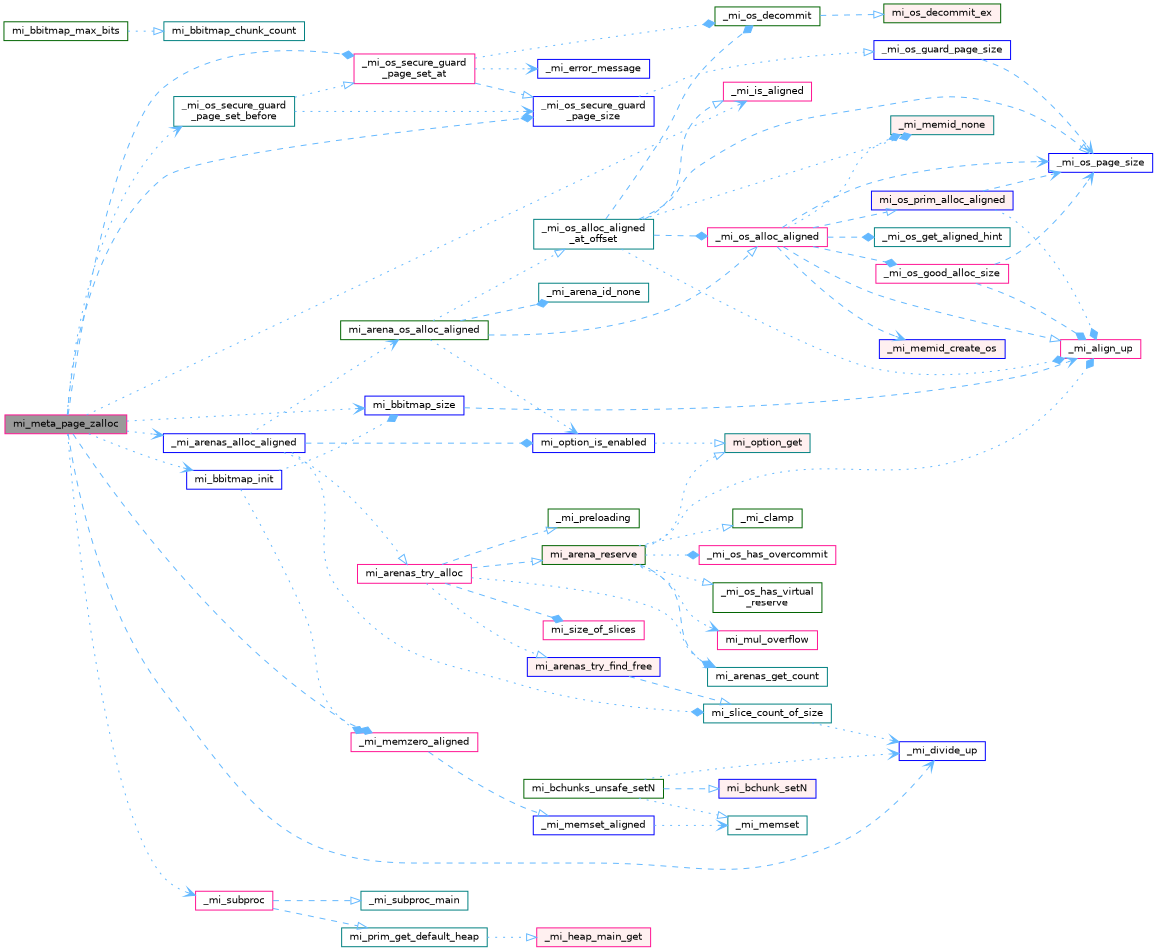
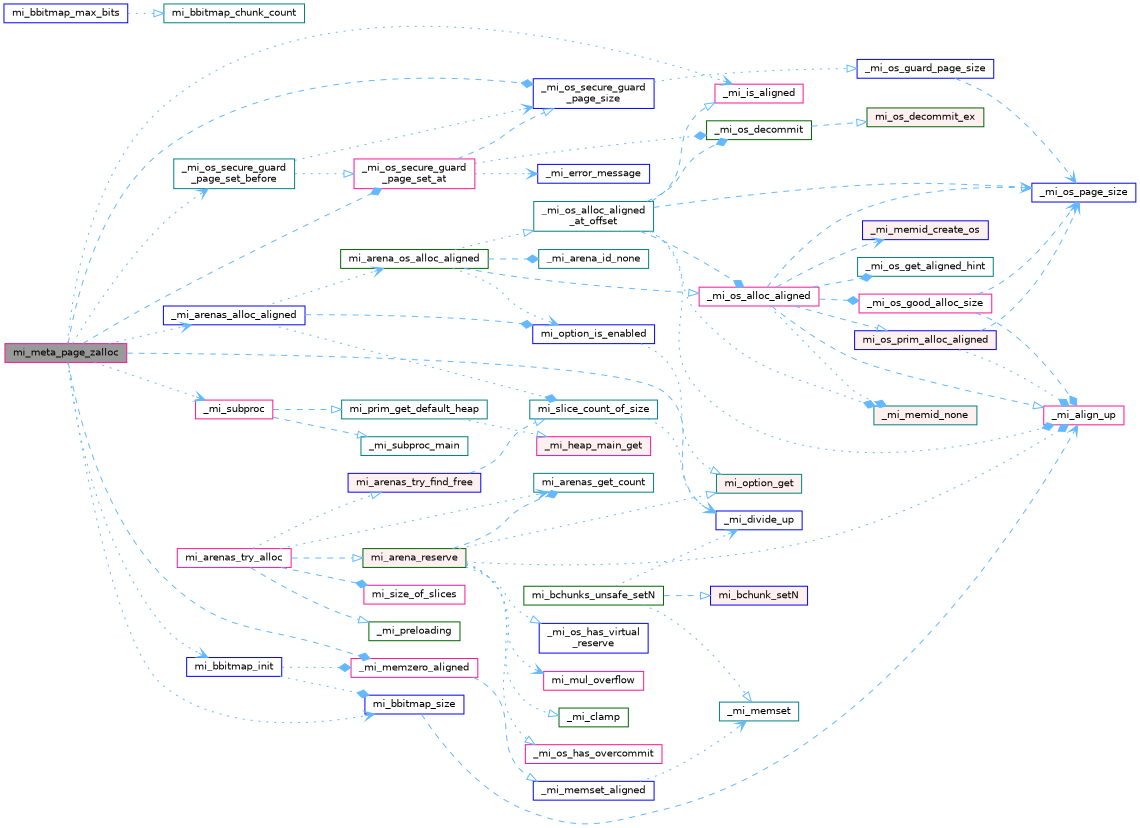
node "mi_bbitmap_max_bits": color darkgreen -> blue
edge "_mi_arenas_alloc_aligned" -> "mi_arenas_try_alloc": removed
edge "mi_arena_reserve" -> "_mi_os_has_overcommit": arrowhead diamond -> onormal
node "_mi_os_has_virtual _reserve": color darkgreen -> blue
